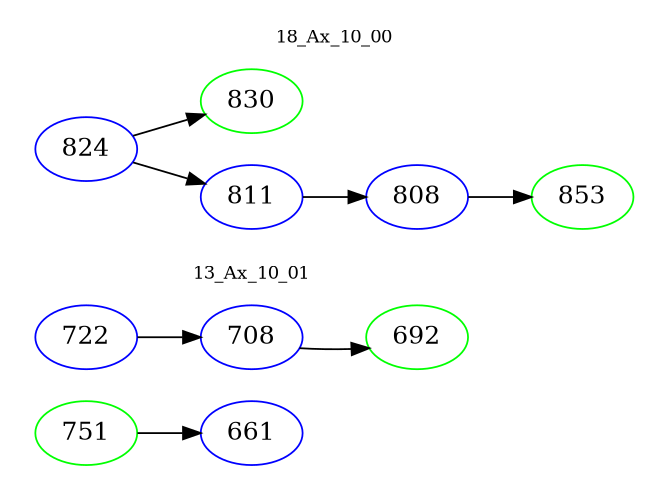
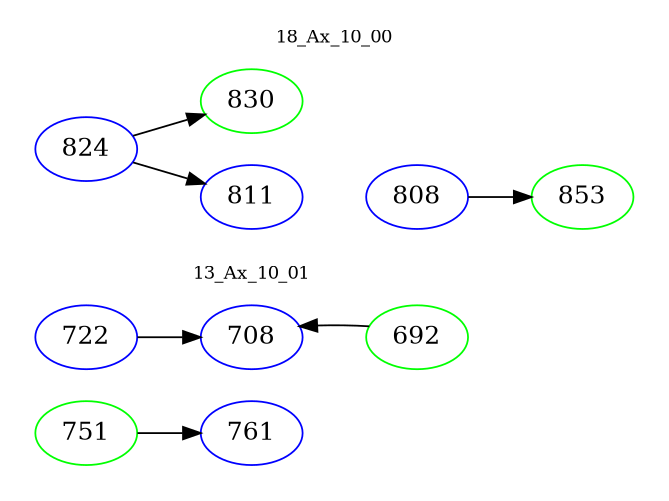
edge "811" -> "808": removed
edge "708" -> "692": reversed
node "661": label "661" -> "761"
